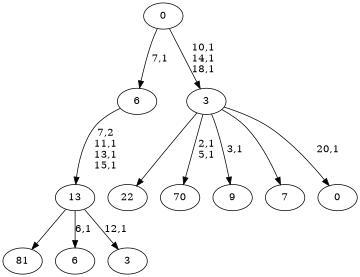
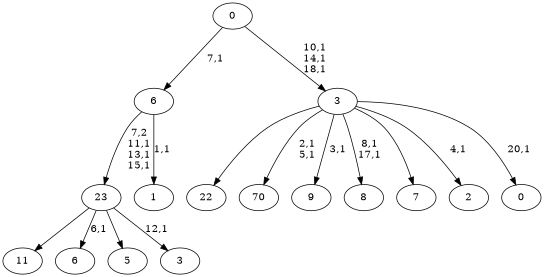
node "13": label "13" -> "23"
node "1": added
node "8": added
node "2": added
node "81": label "81" -> "11"
node "5": added
